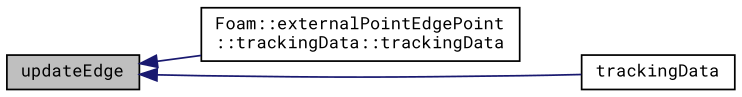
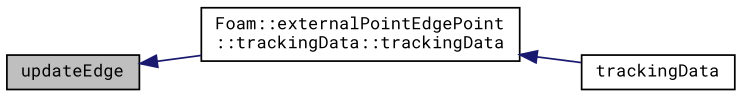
edge "trackingData" -> "updateEdge": now "trackingData" -> "Foam::externalPointEdgePoint ::trackingData::trackingData"
